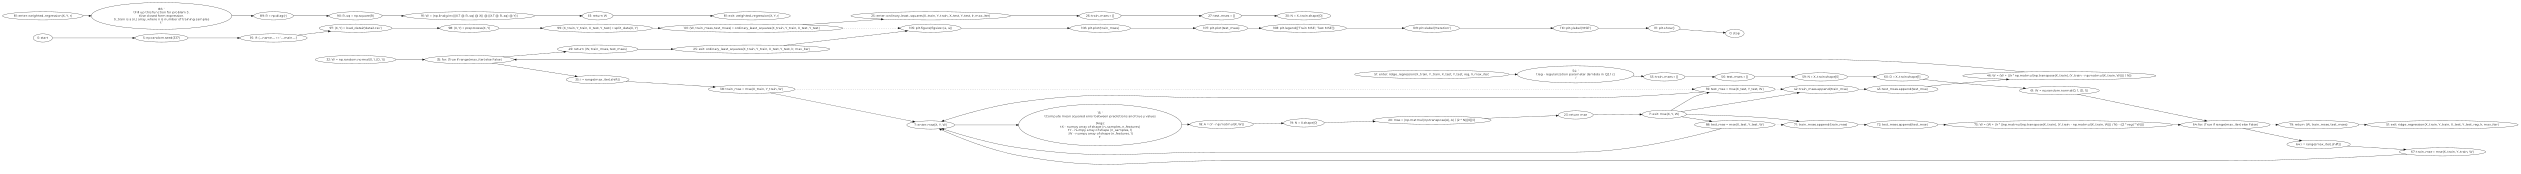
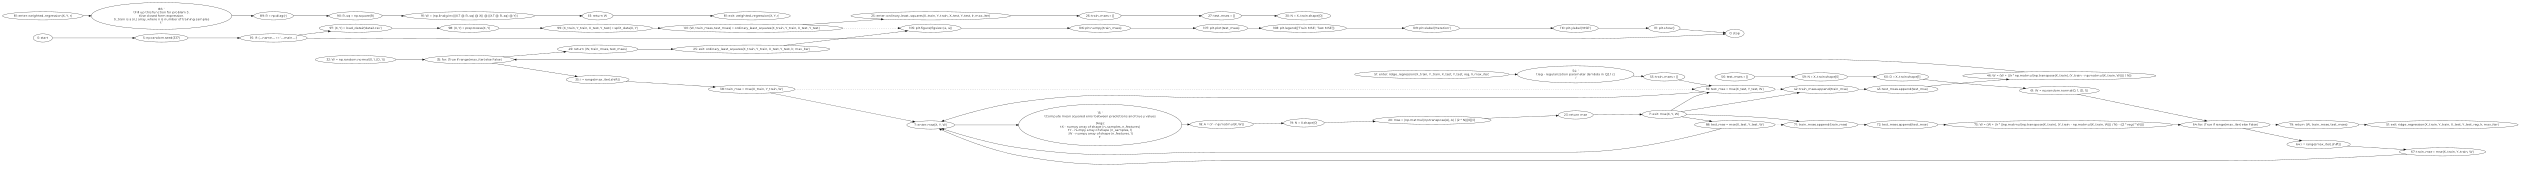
node "106: plt.plot(train_mses)": label "106: plt.plot(train_mses)" -> "106: plt.numpy(train_mses)"
edge "95: if: (__name__ == '__main__')" -> "0: stop": added
edge "55: train_mses = []" -> "56: test_mses = []": now "55: train_mses = []" -> "39: test_mse = mse(X_test, Y_test, W)"
